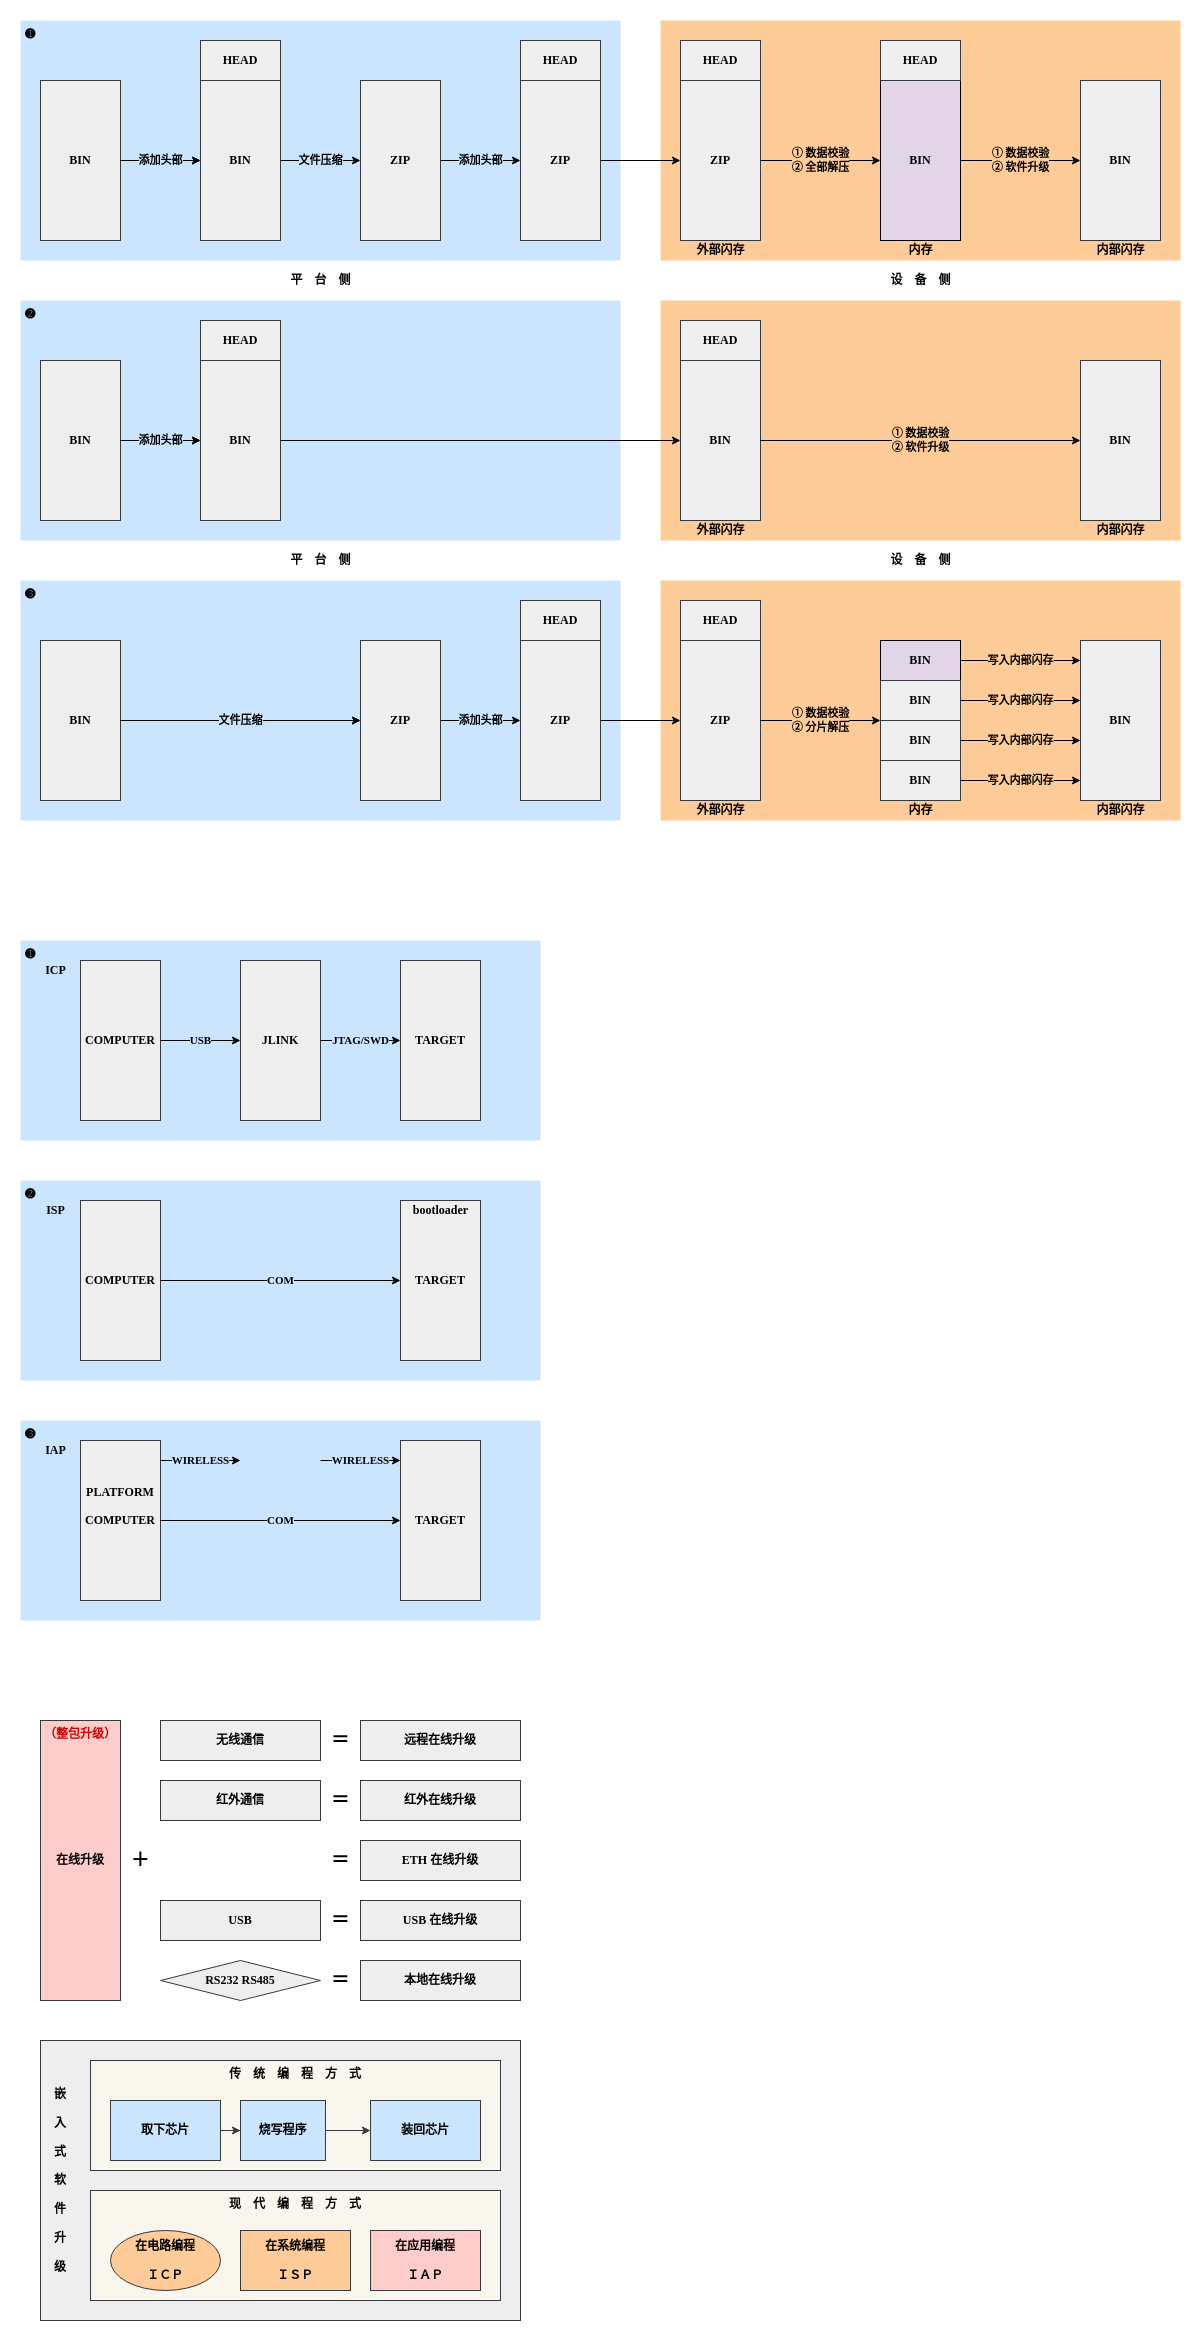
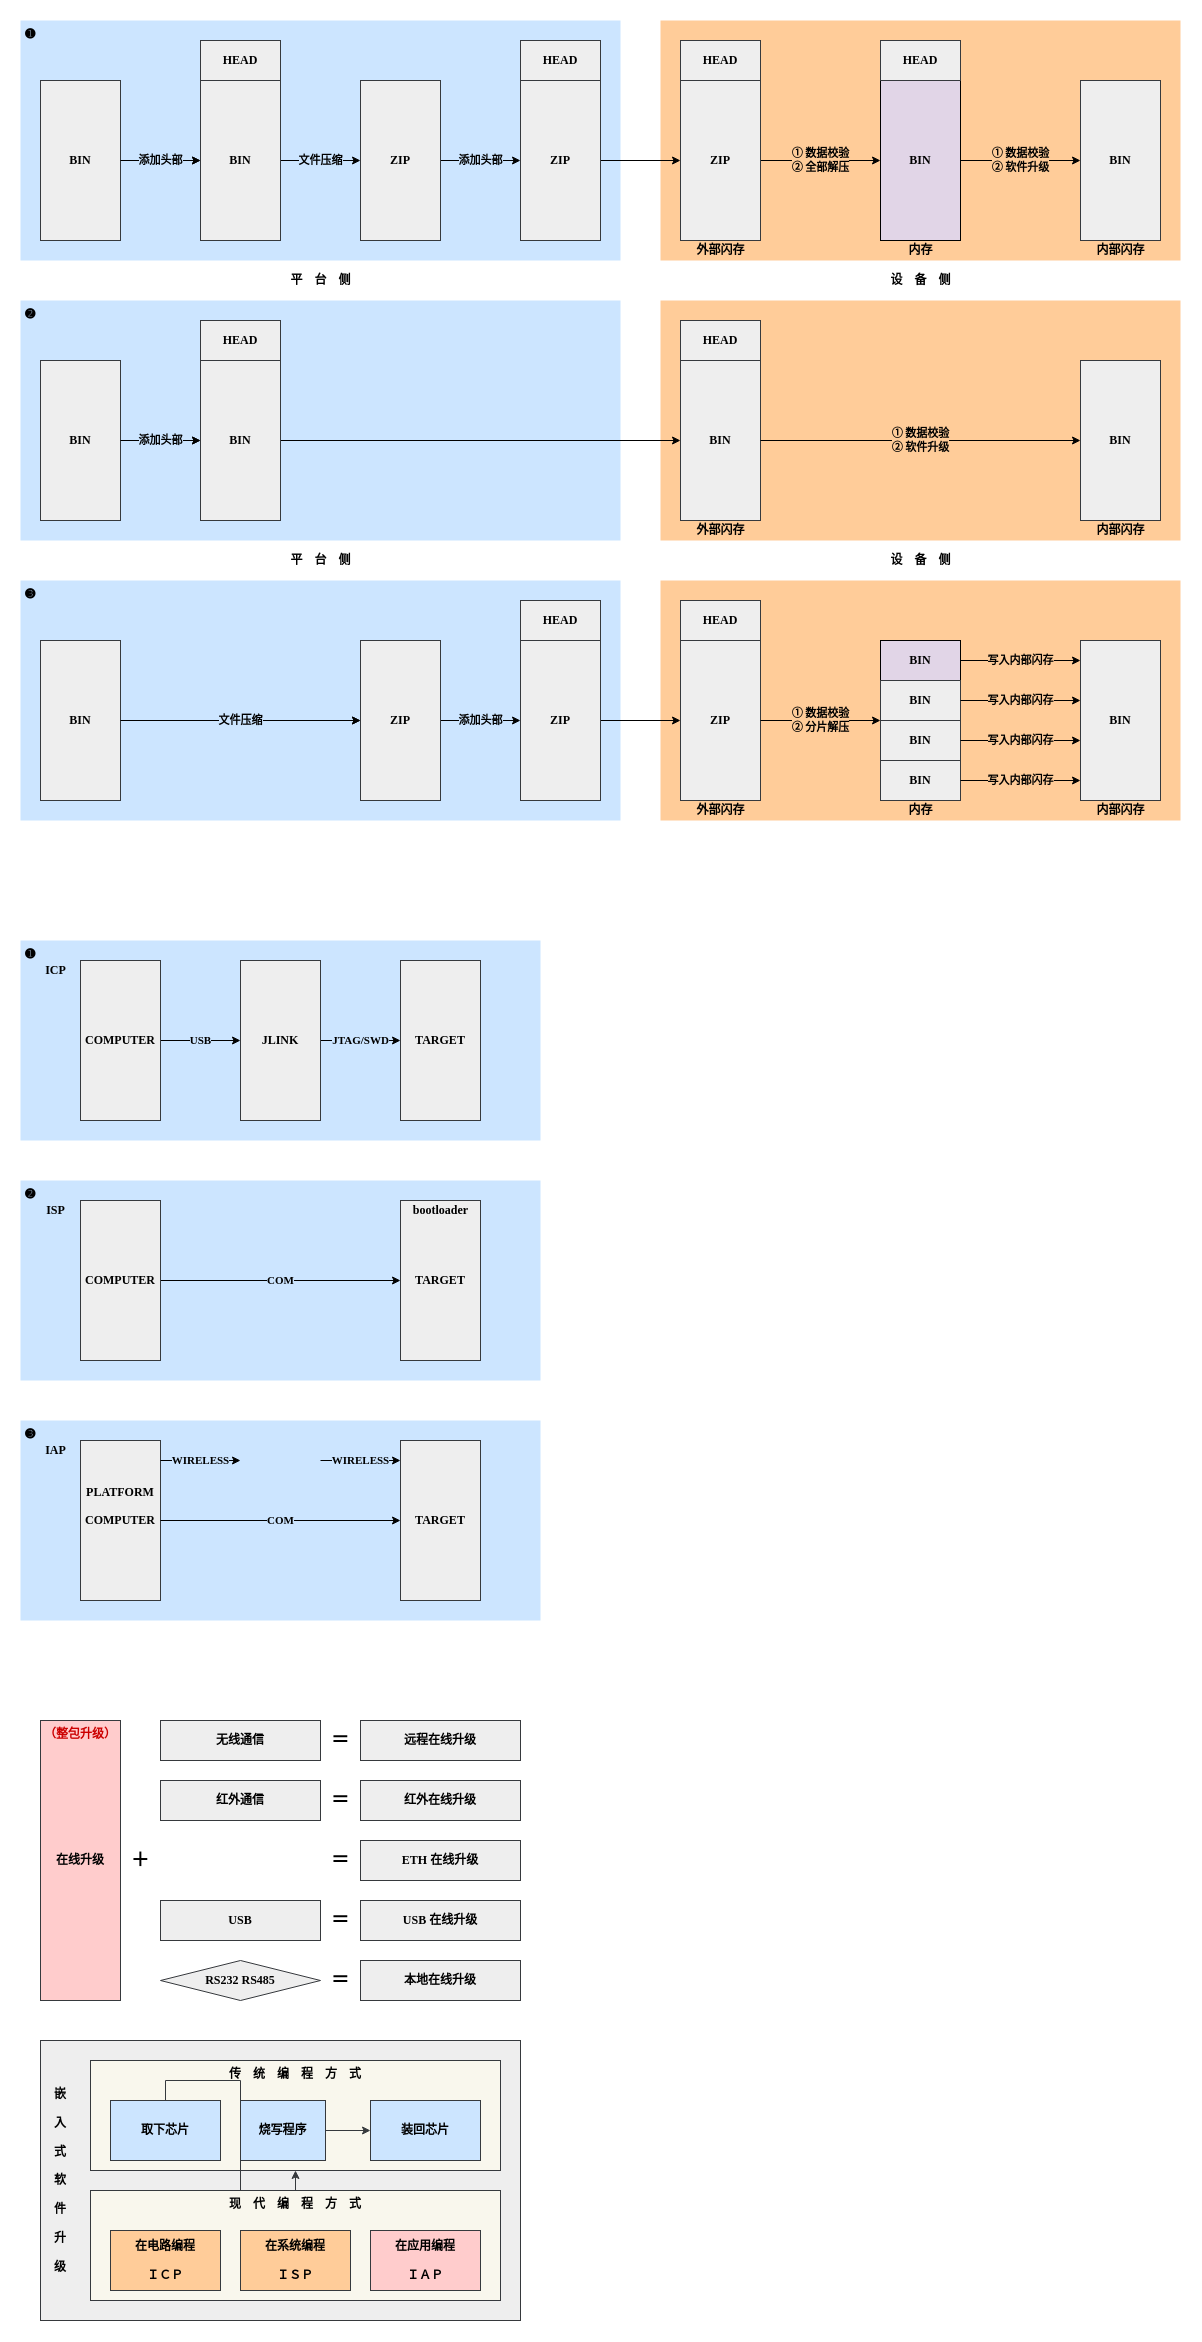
edge "取下芯片" -> "烧写程序": now "取下芯片" -> "传 统 编 程 方 式"
node "在电路编程 ＩＣＰ": shape ellipse -> rectangle
